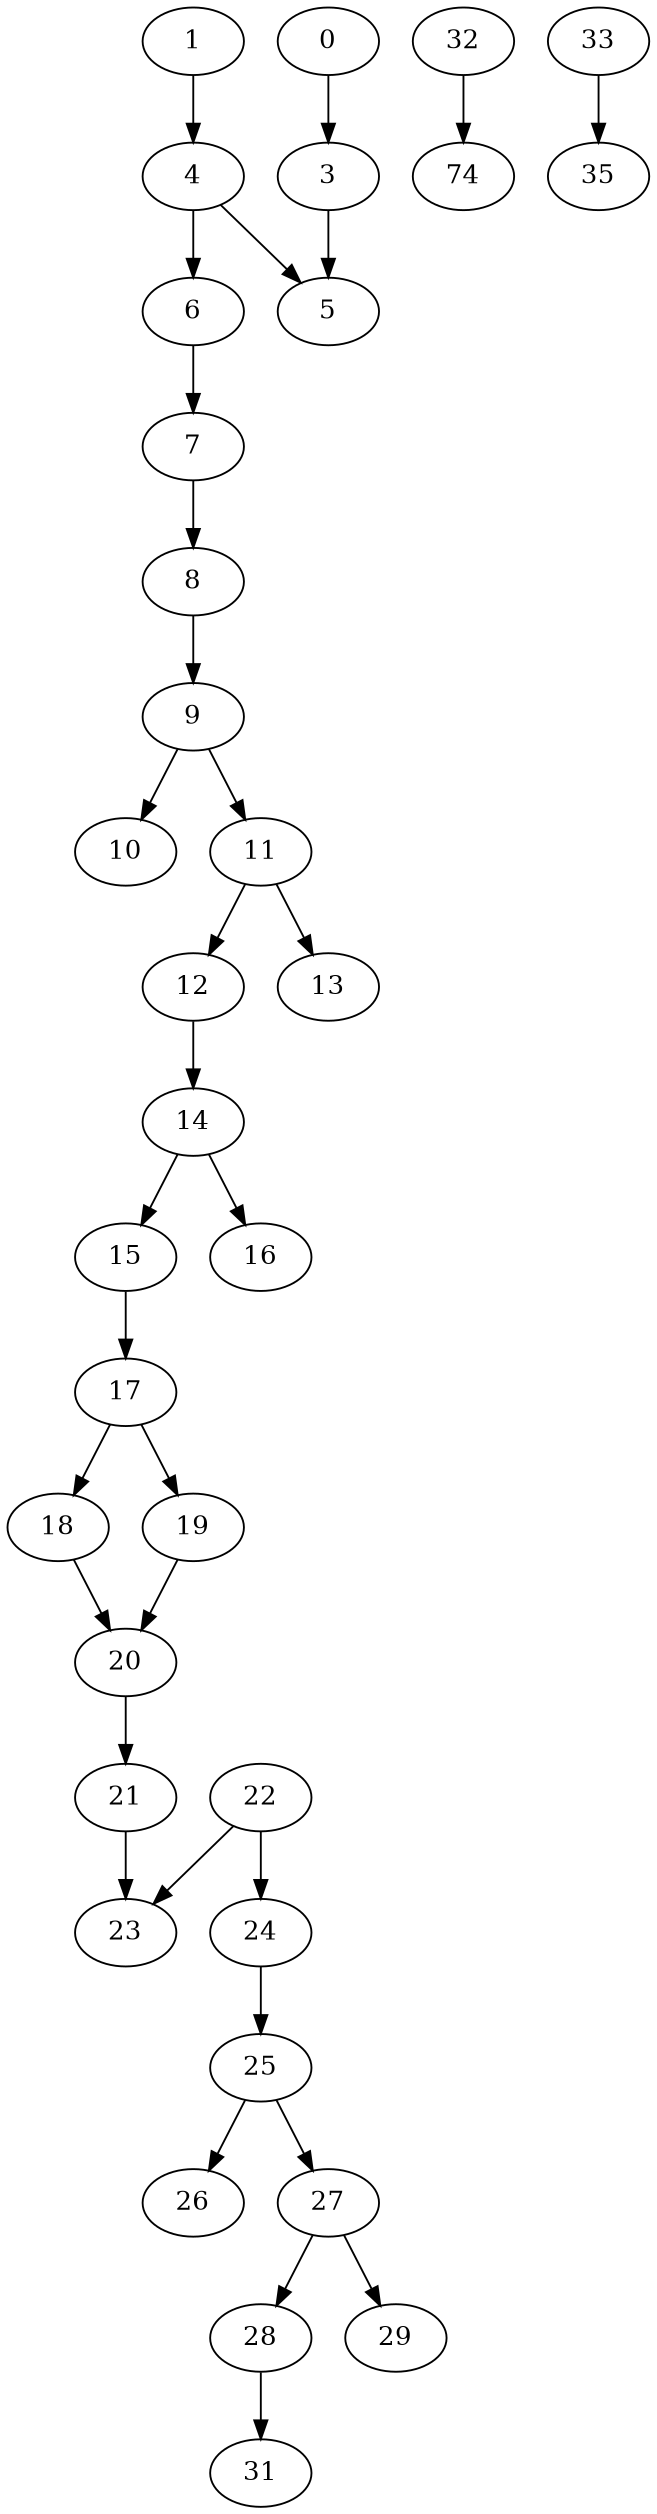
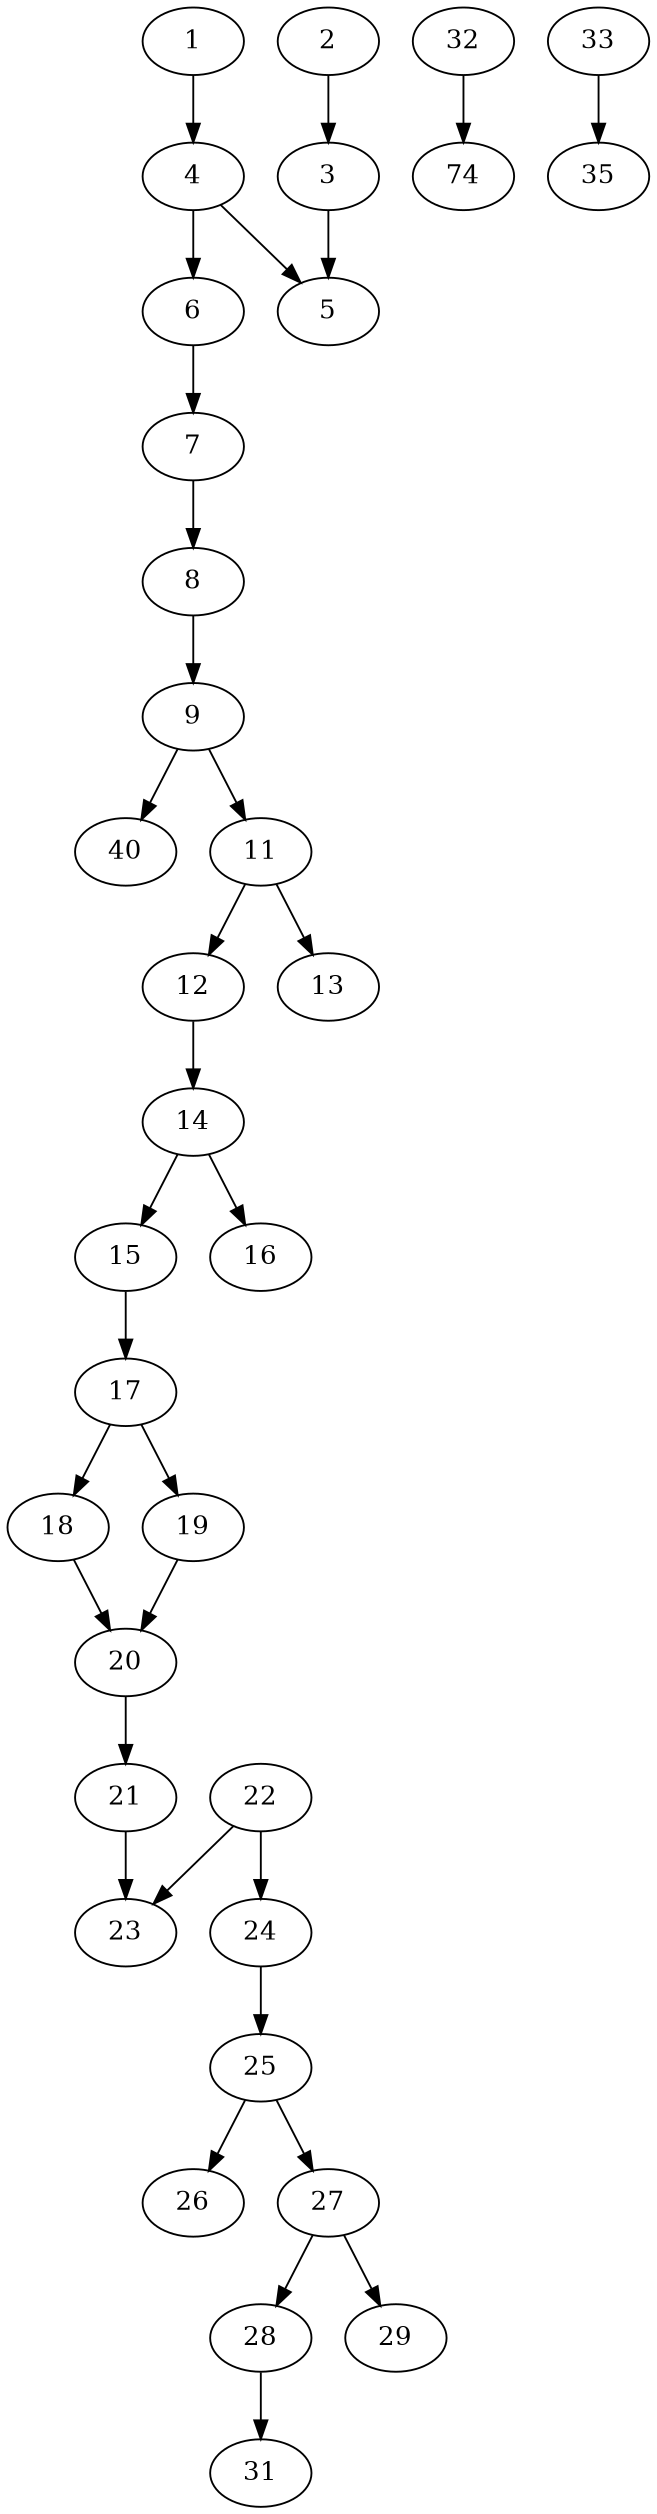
node "0": label "0" -> "2"
node "10": label "10" -> "40"
